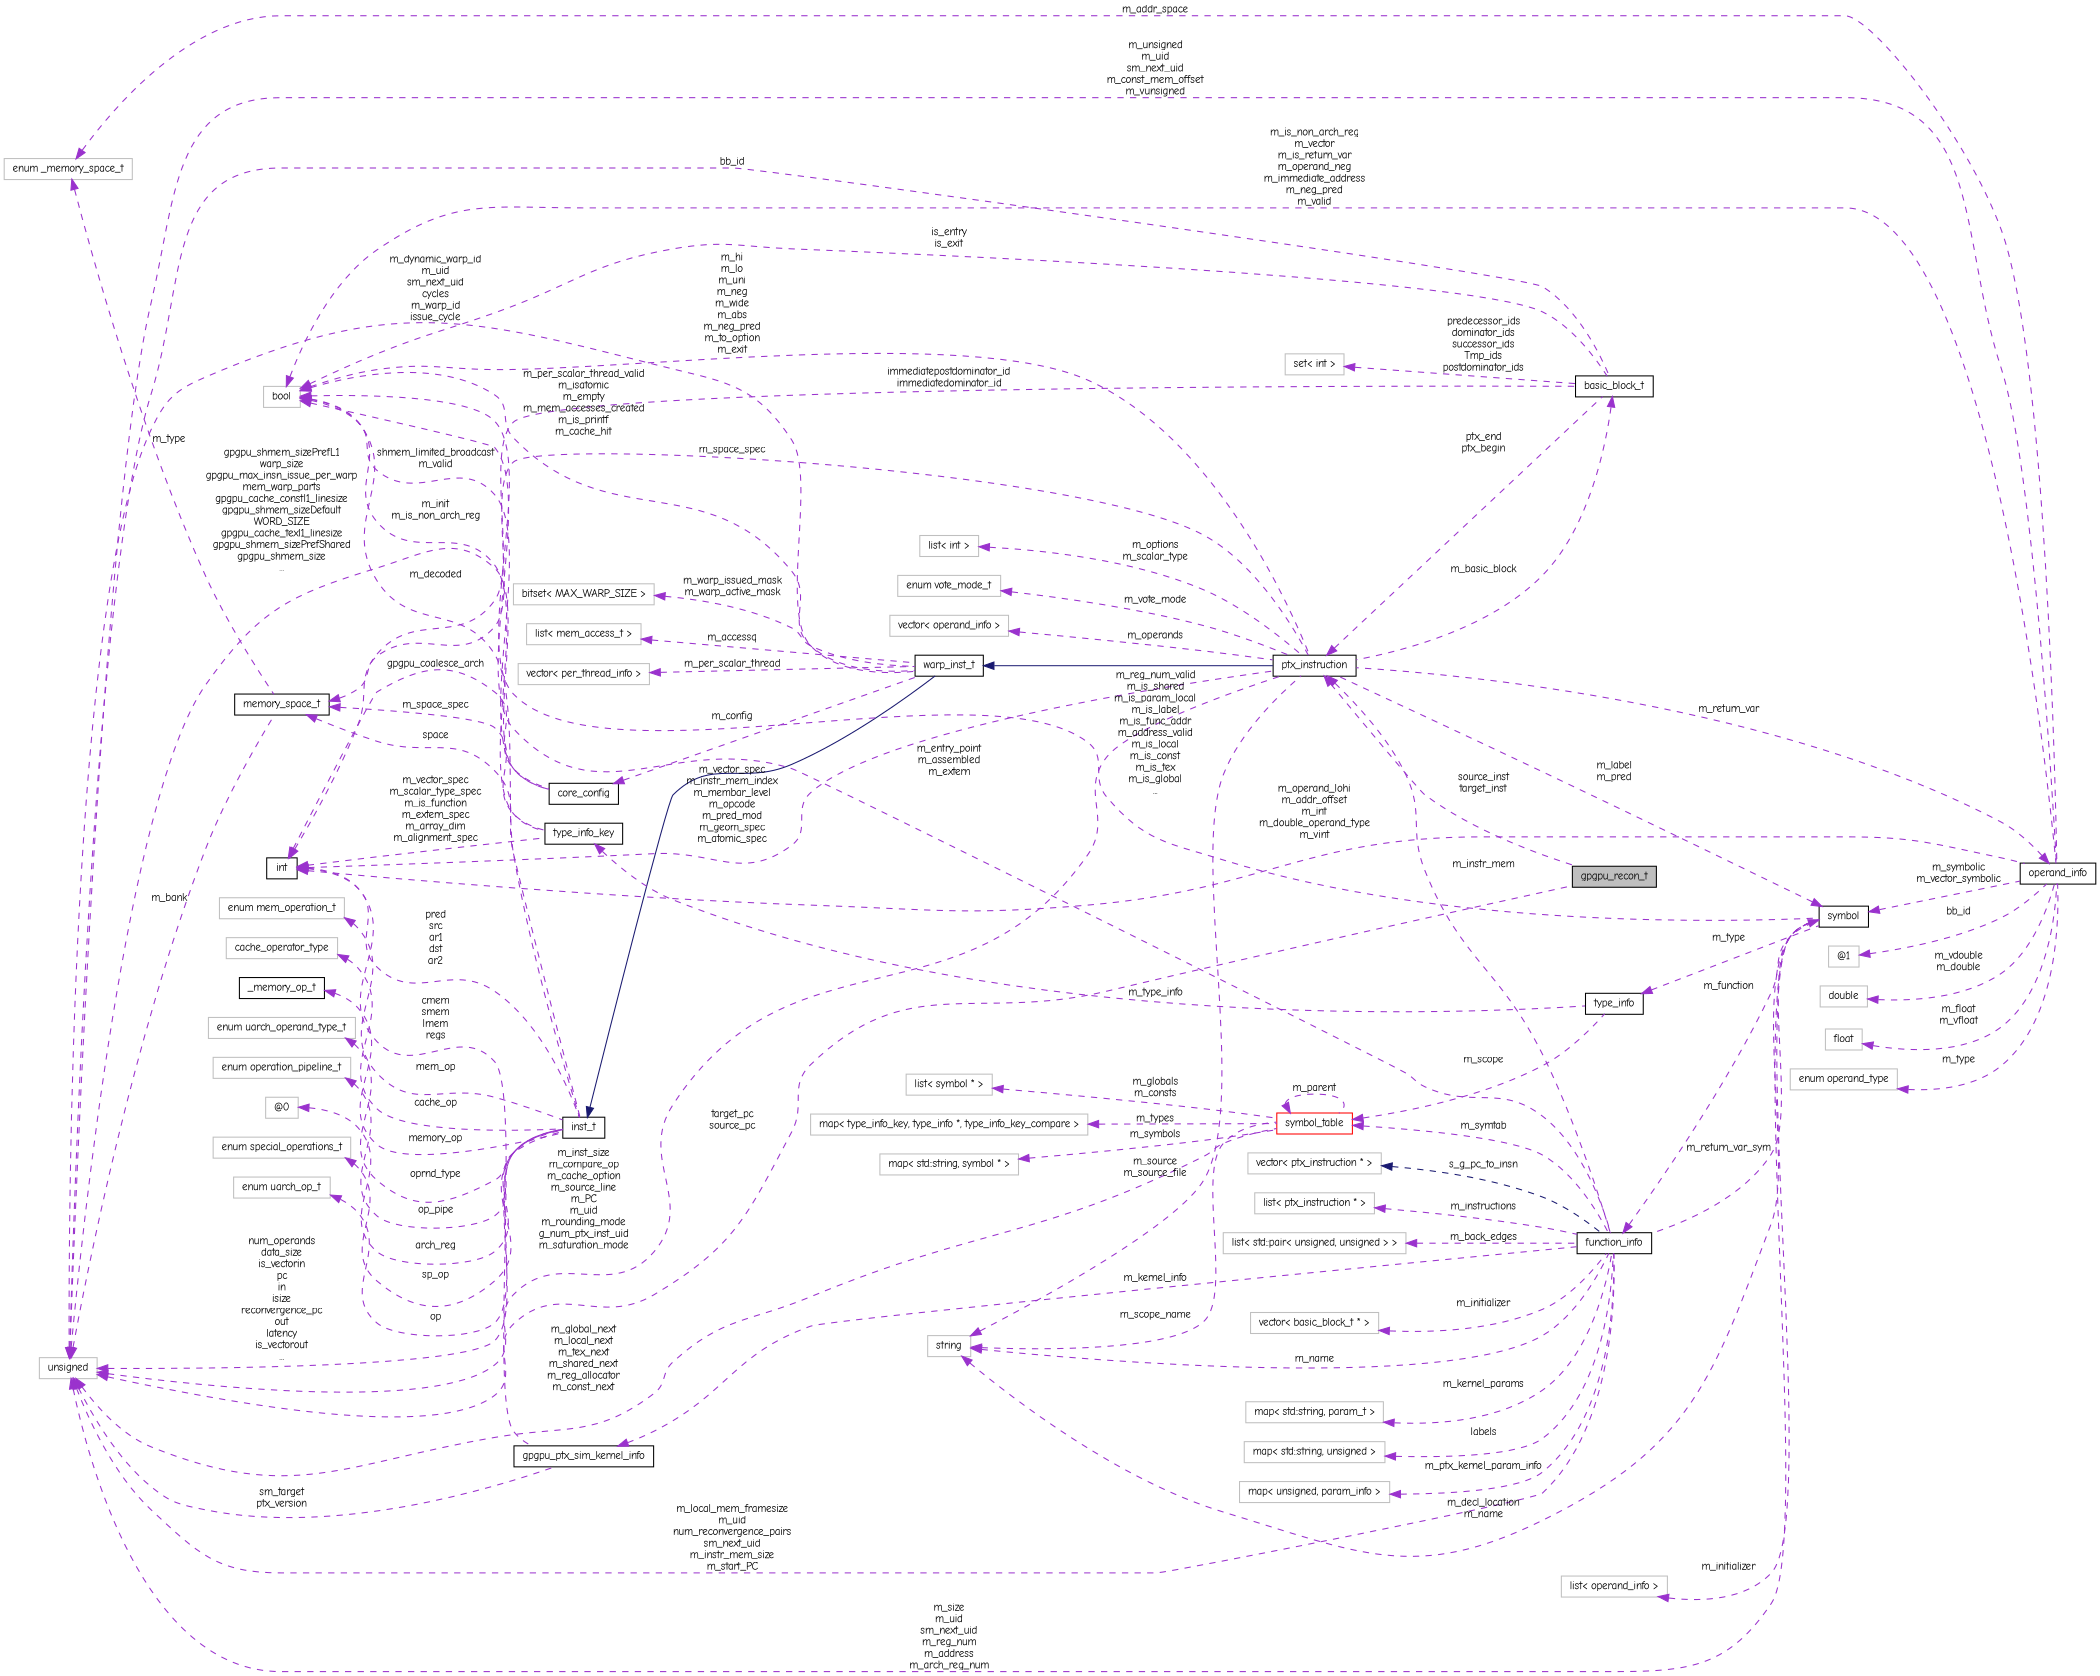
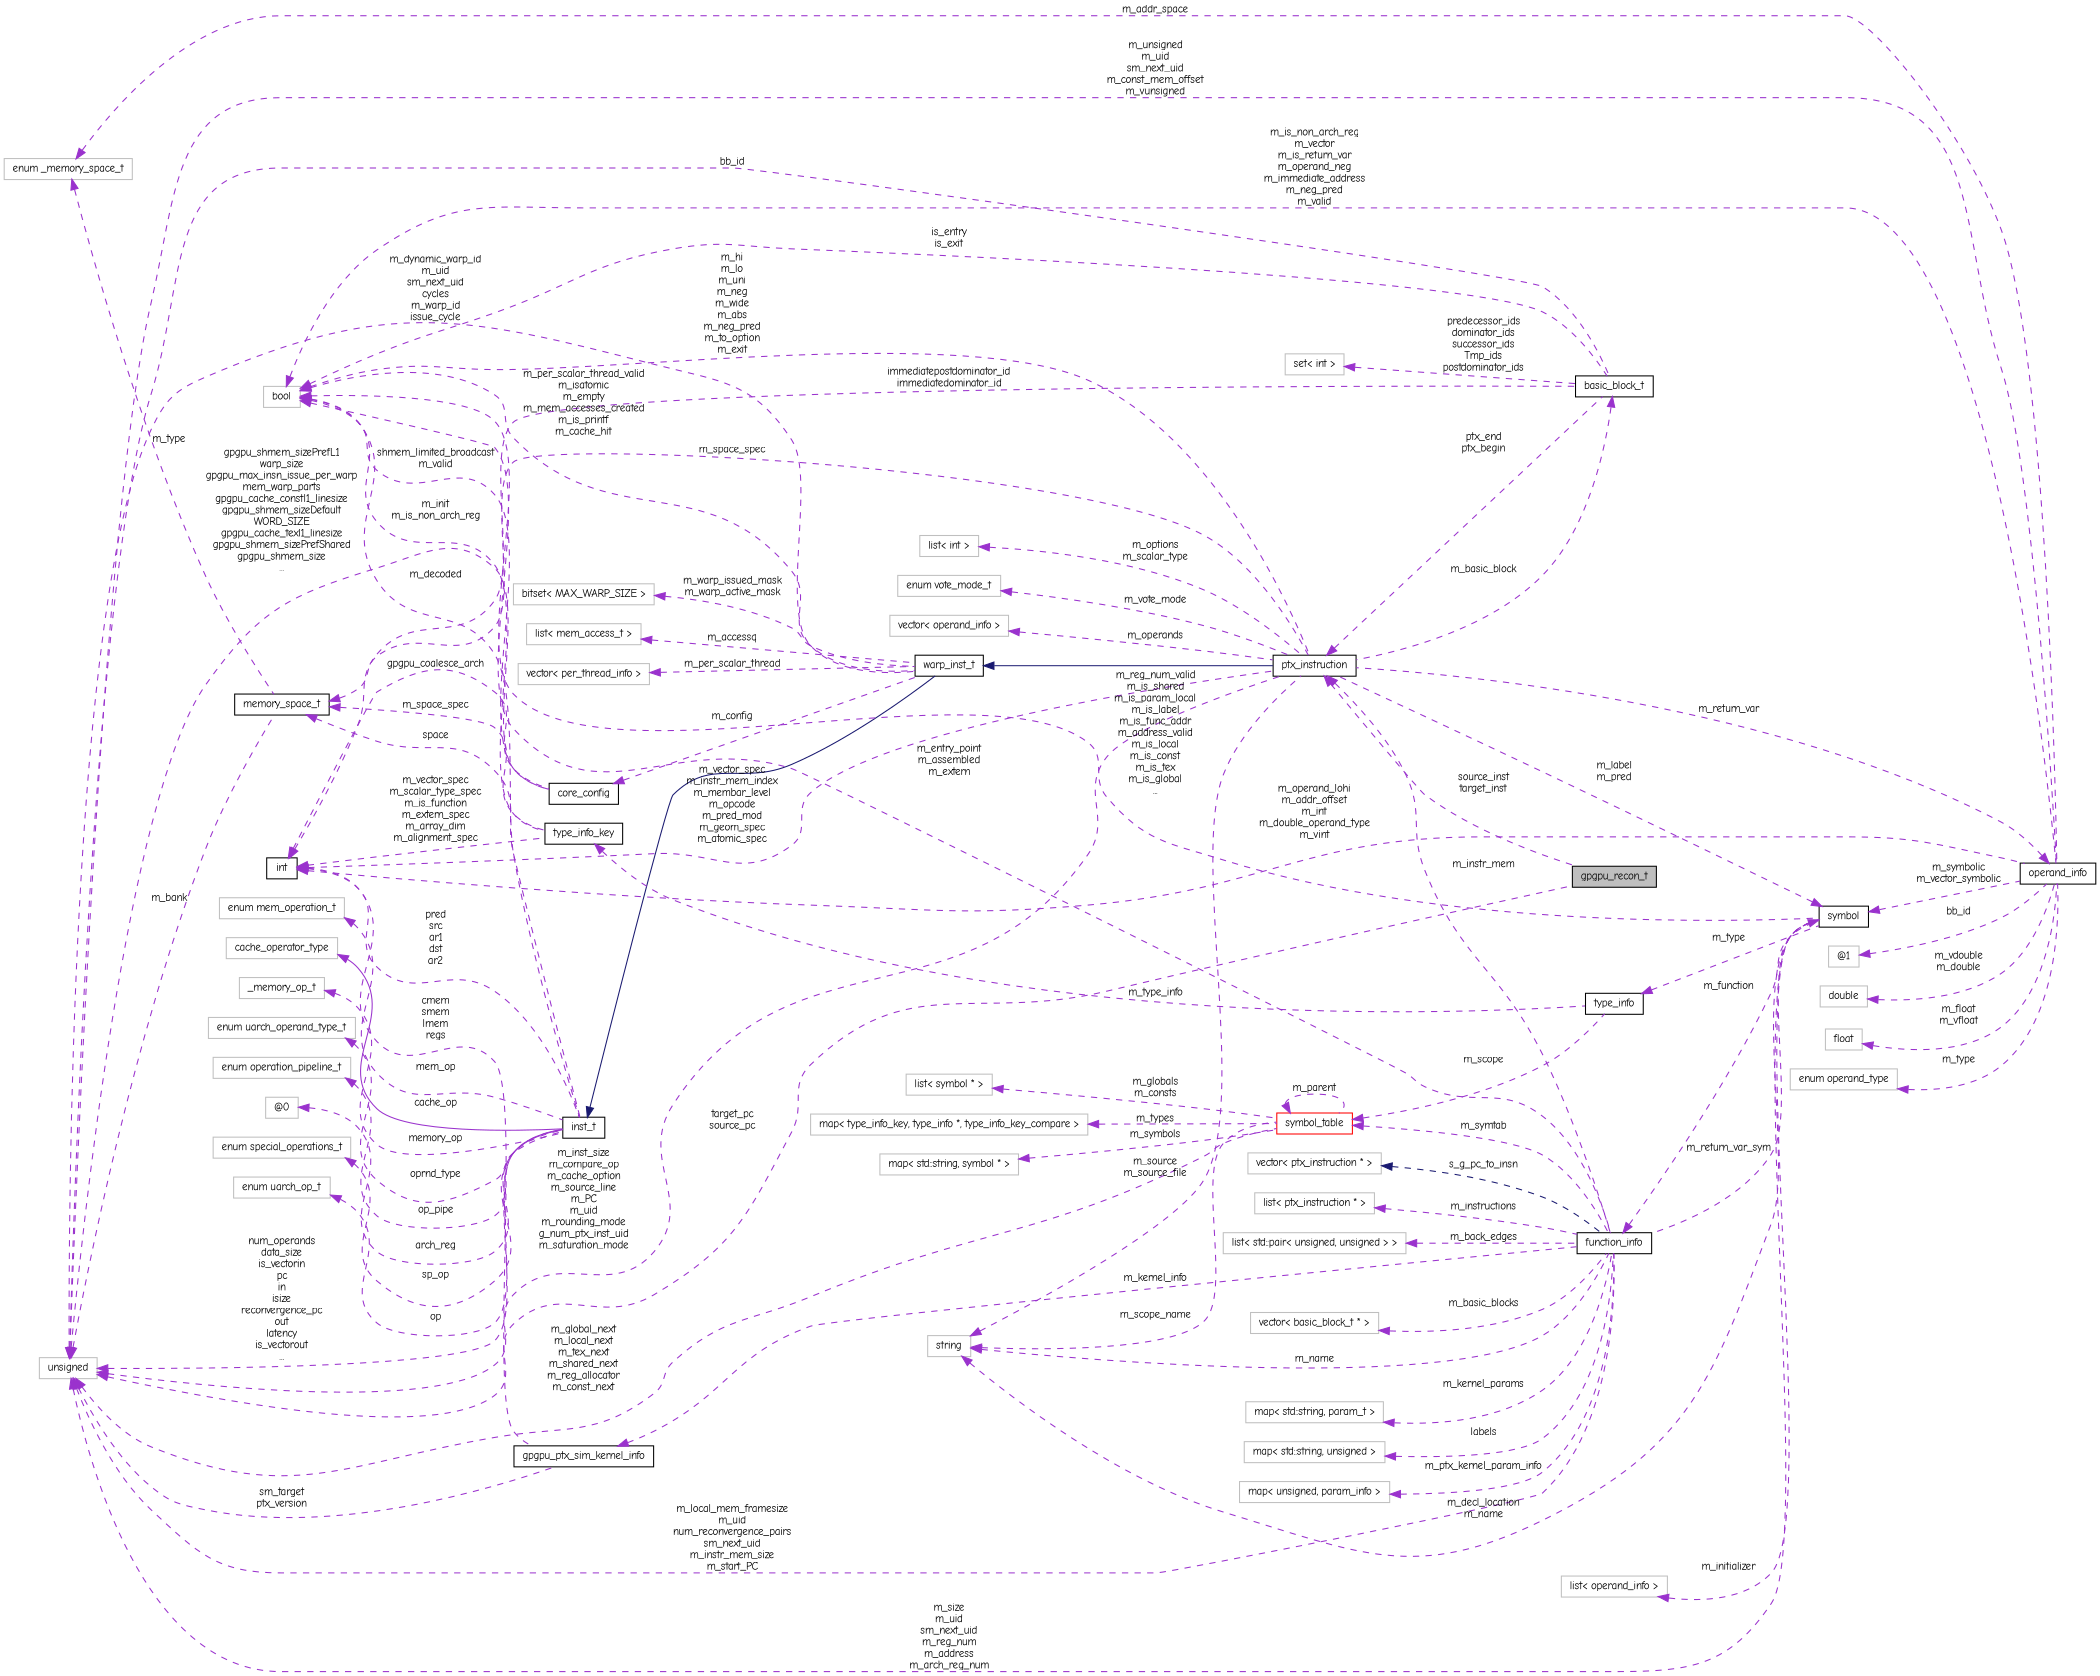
node "_memory_op_t": color black -> grey75
edge "inst_t" -> "cache_operator_type": style dashed -> solid
edge "function_info" -> "vector< basic_block_t * >": label "m_initializer" -> "m_basic_blocks"
